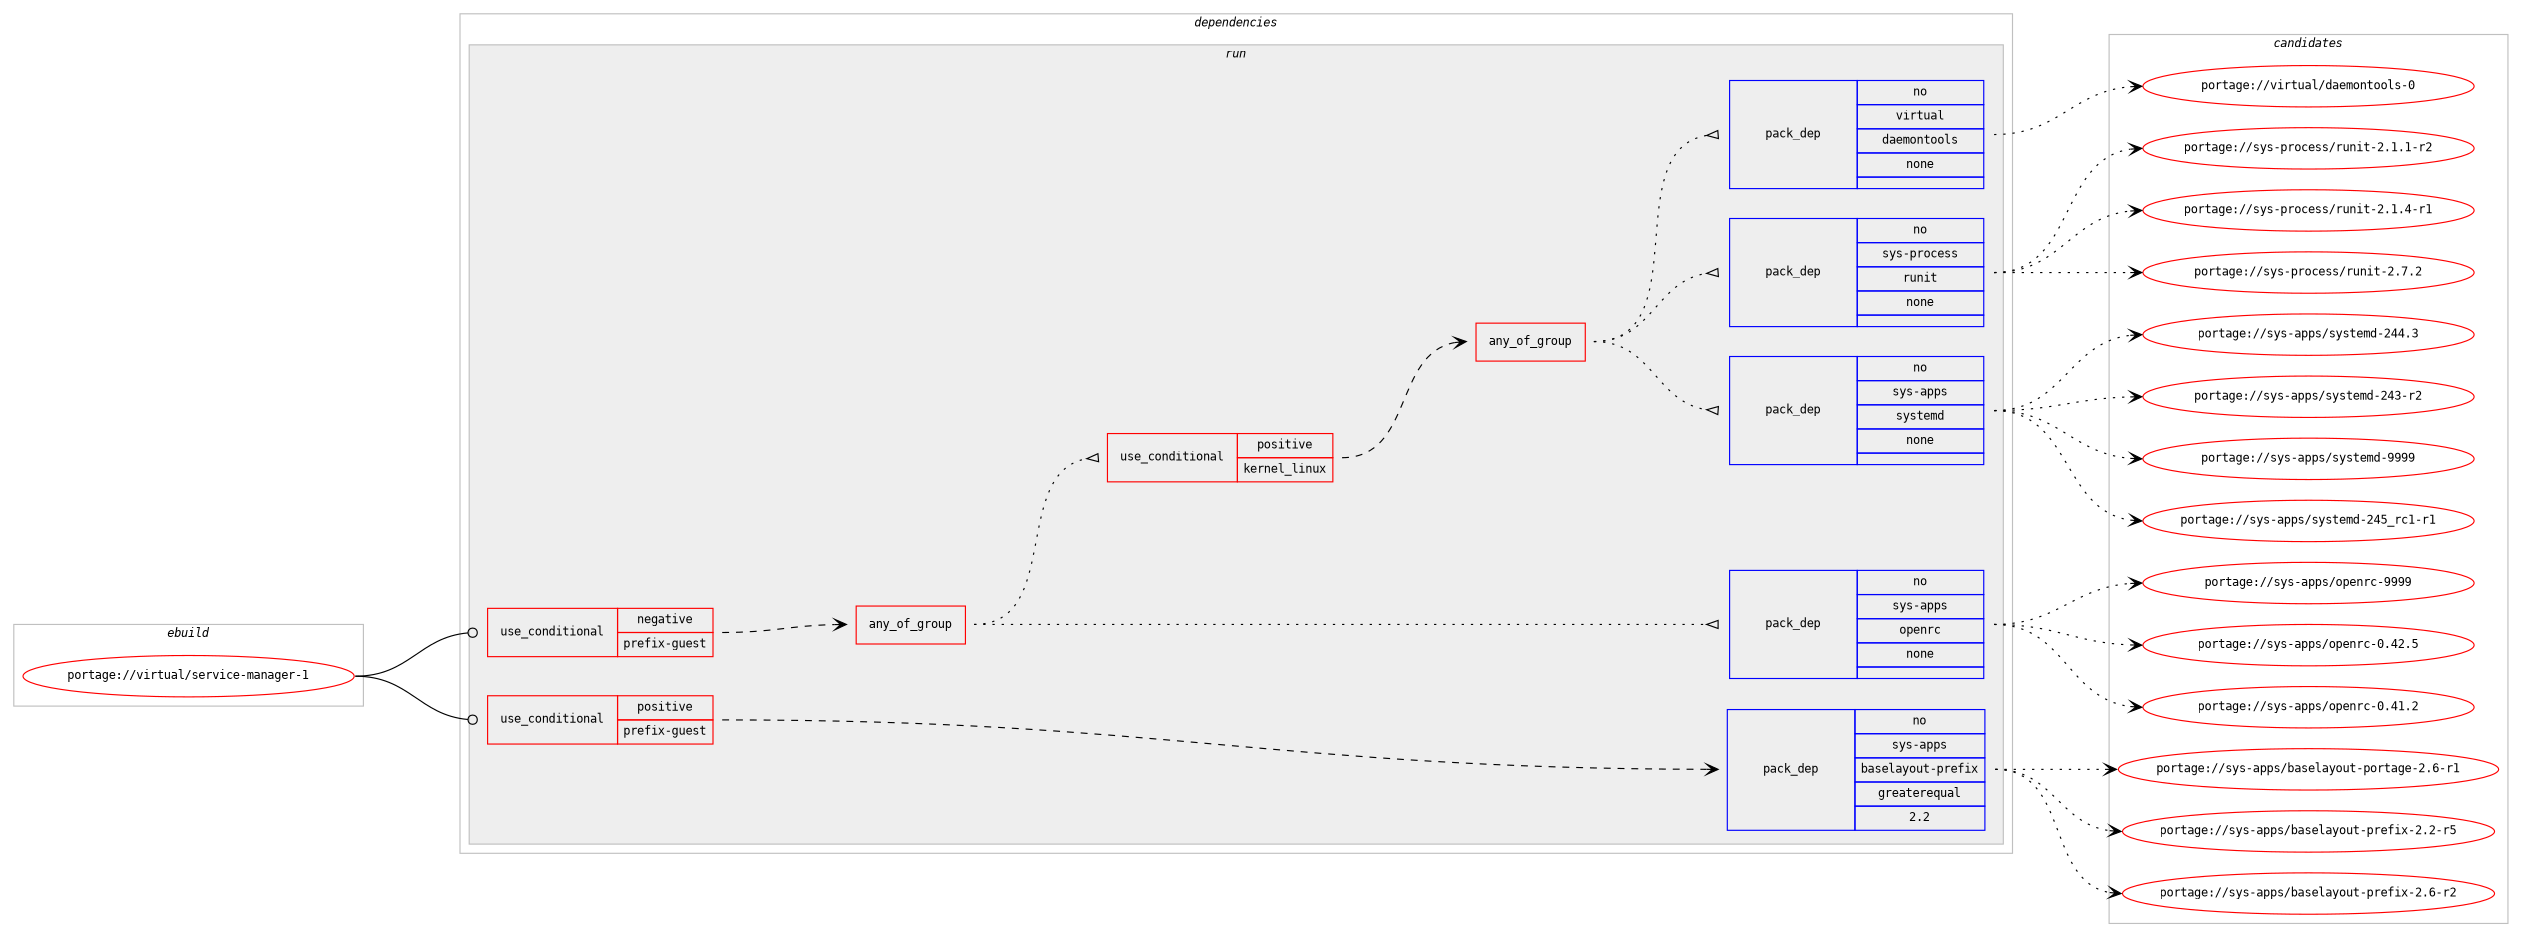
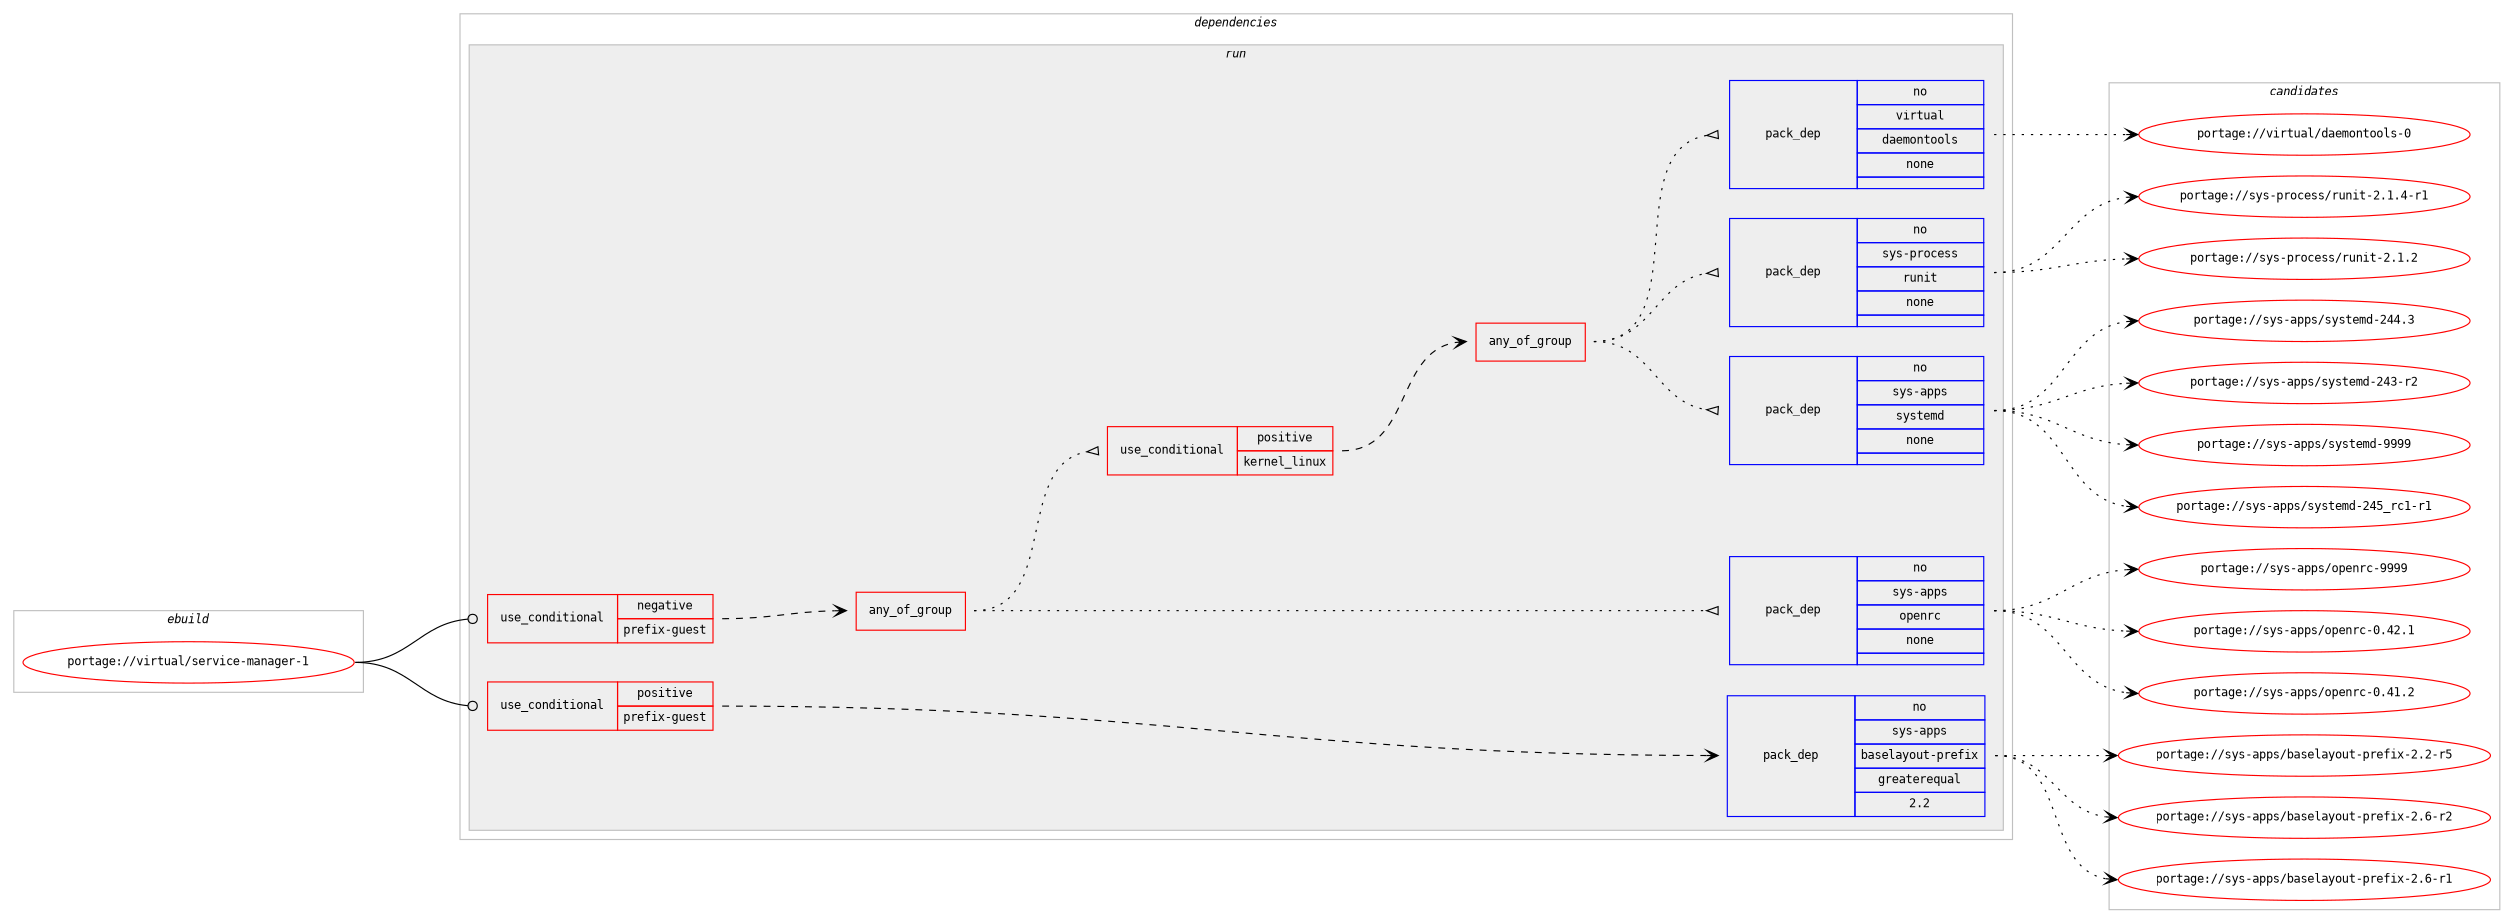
node "portage://sys-process/runit-2.1.1-r2": removed
node "portage://sys-process/runit-2.7.2": label "portage://sys-process/runit-2.7.2" -> "portage://sys-process/runit-2.1.2"
node "portage://sys-apps/openrc-0.42.5": label "portage://sys-apps/openrc-0.42.5" -> "portage://sys-apps/openrc-0.42.1"
node "portage://sys-apps/baselayout-portage-2.6-r1": label "portage://sys-apps/baselayout-portage-2.6-r1" -> "portage://sys-apps/baselayout-prefix-2.6-r1"
